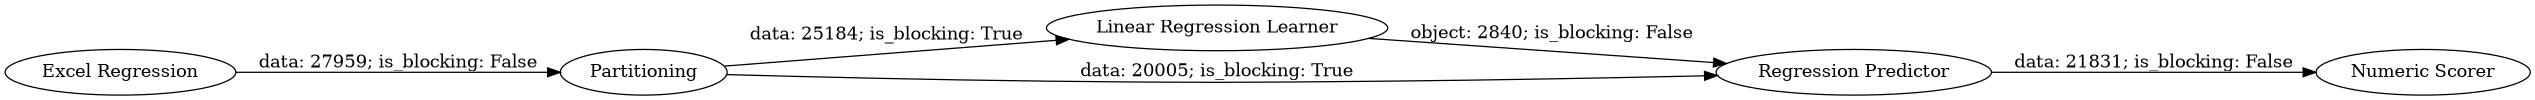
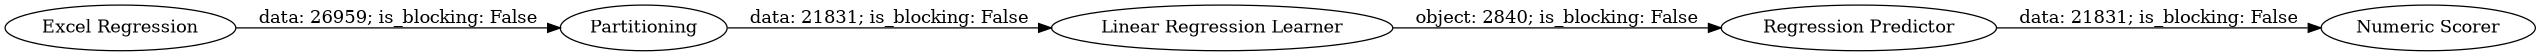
edge "Partitioning" -> "Linear Regression Learner": label "data: 25184; is_blocking: True" -> "data: 21831; is_blocking: False"
edge "Excel Regression" -> "Partitioning": label "data: 27959; is_blocking: False" -> "data: 26959; is_blocking: False"
edge "Partitioning" -> "Regression Predictor": removed, label "data: 20005; is_blocking: True"
